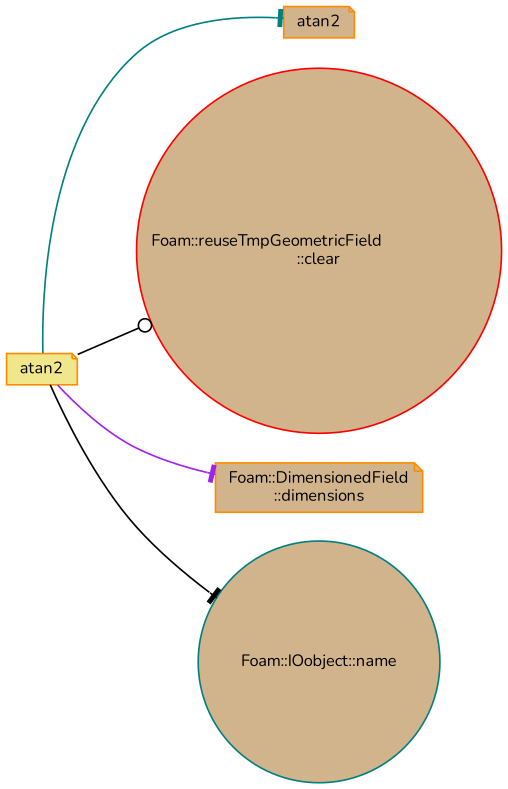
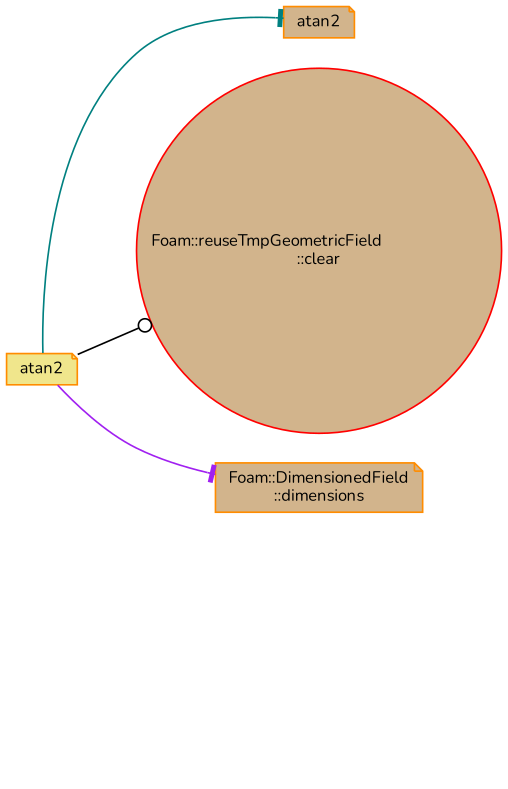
node "Foam::IOobject::name": removed
